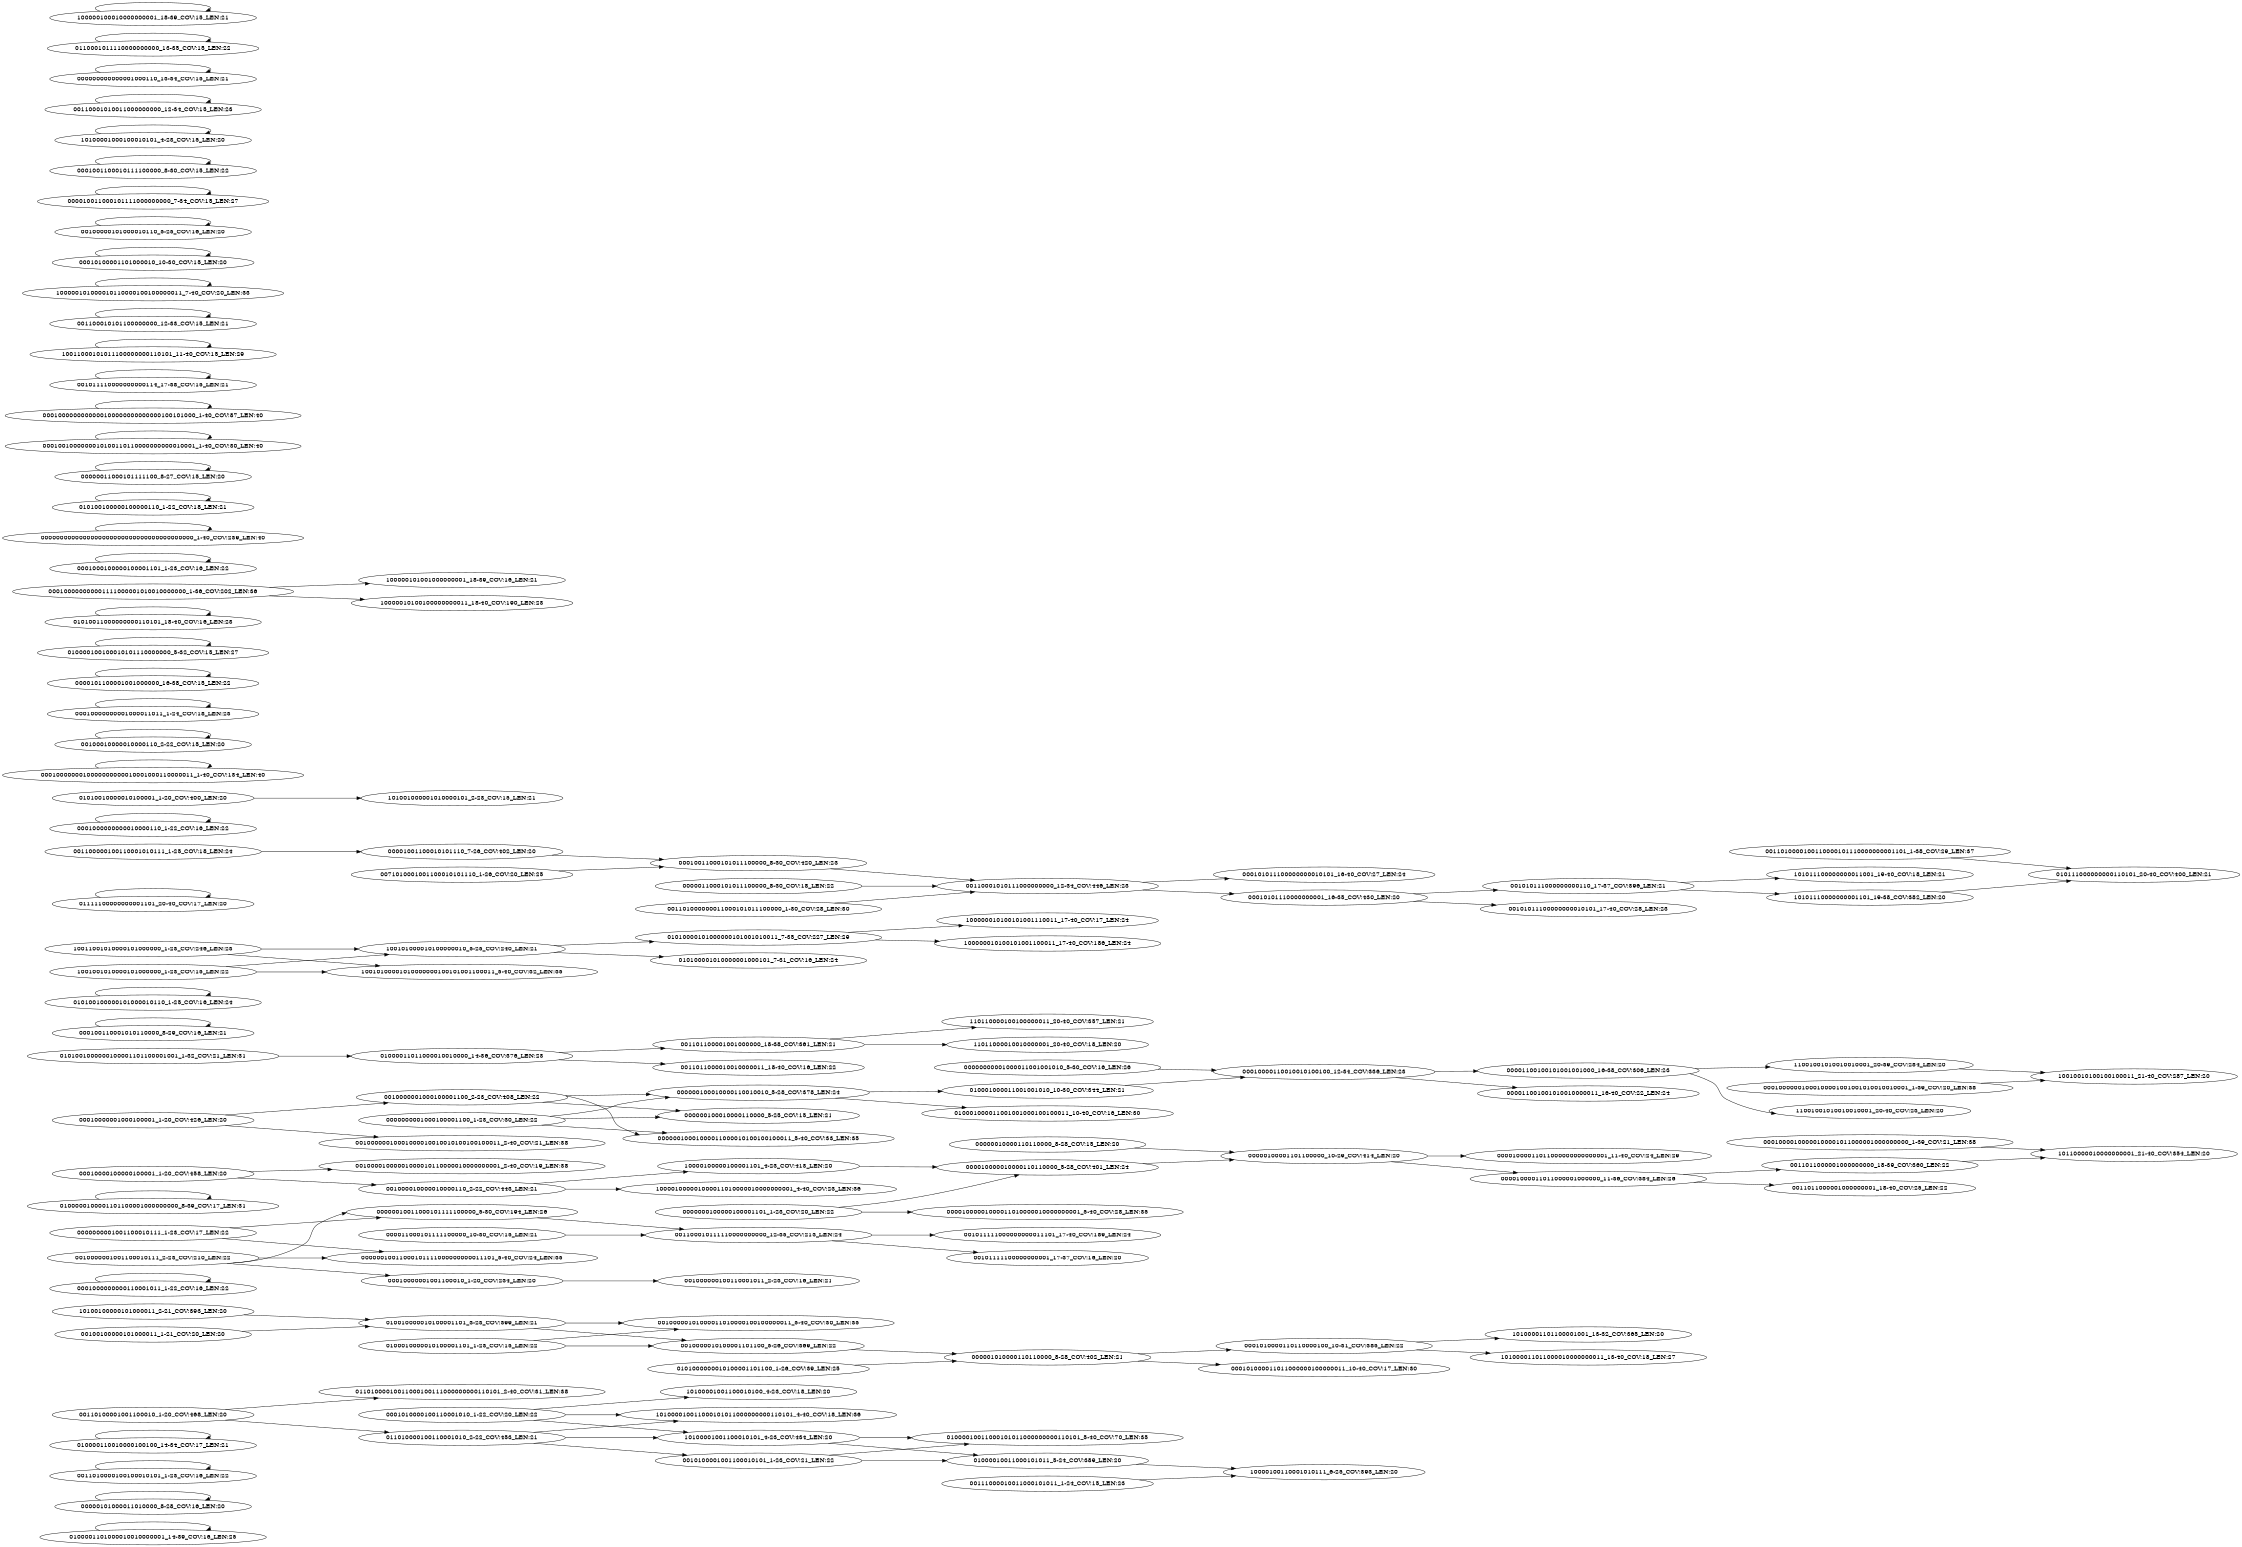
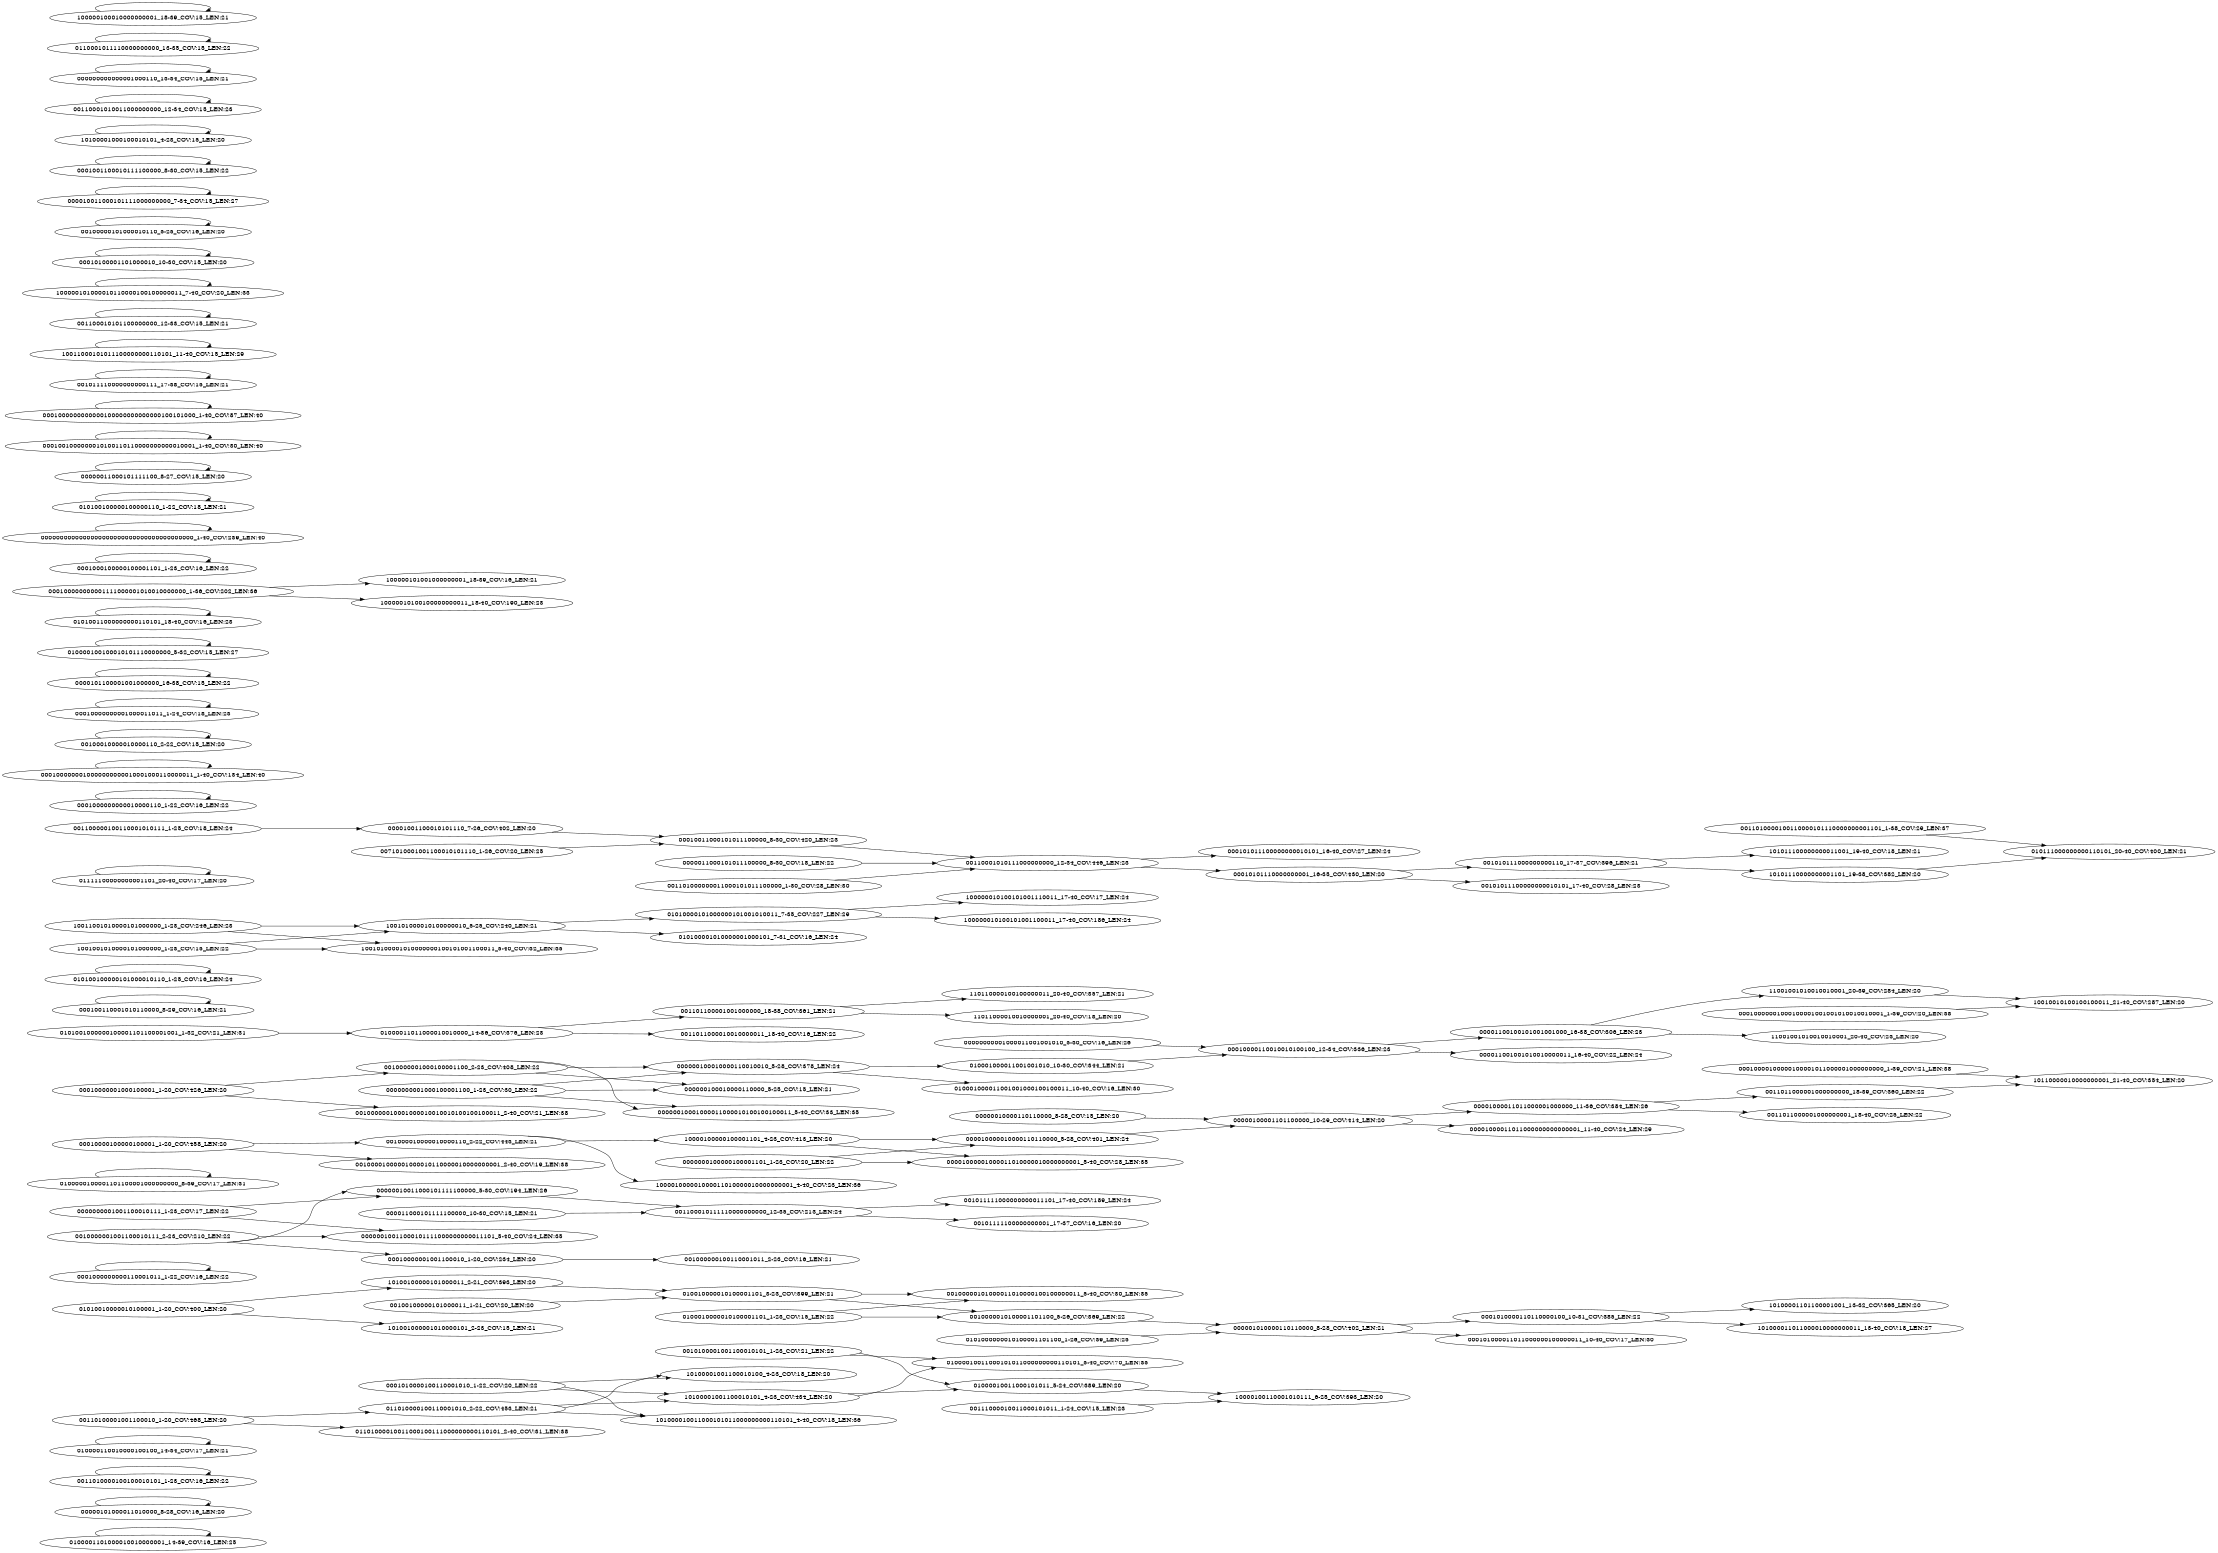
node "001011110000000000114_17-38_COV:15_LEN:21": label "001011110000000000114_17-38_COV:15_LEN:21" -> "001011110000000000111_17-38_COV:15_LEN:21"
edge "10000100000100001101_4-23_COV:413_LEN:20" -> "00001000001000011010000010000000001_5-40_COV:28_LEN:35": added
edge "01010010000010100001_1-20_COV:400_LEN:20" -> "10100100000101000011_2-21_COV:393_LEN:20": added
edge "011010000100110001010_2-22_COV:453_LEN:21" -> "0010100001001100010101_1-23_COV:21_LEN:22": now "011010000100110001010_2-22_COV:453_LEN:21" -> "10100001001100010100_4-23_COV:18_LEN:20"
